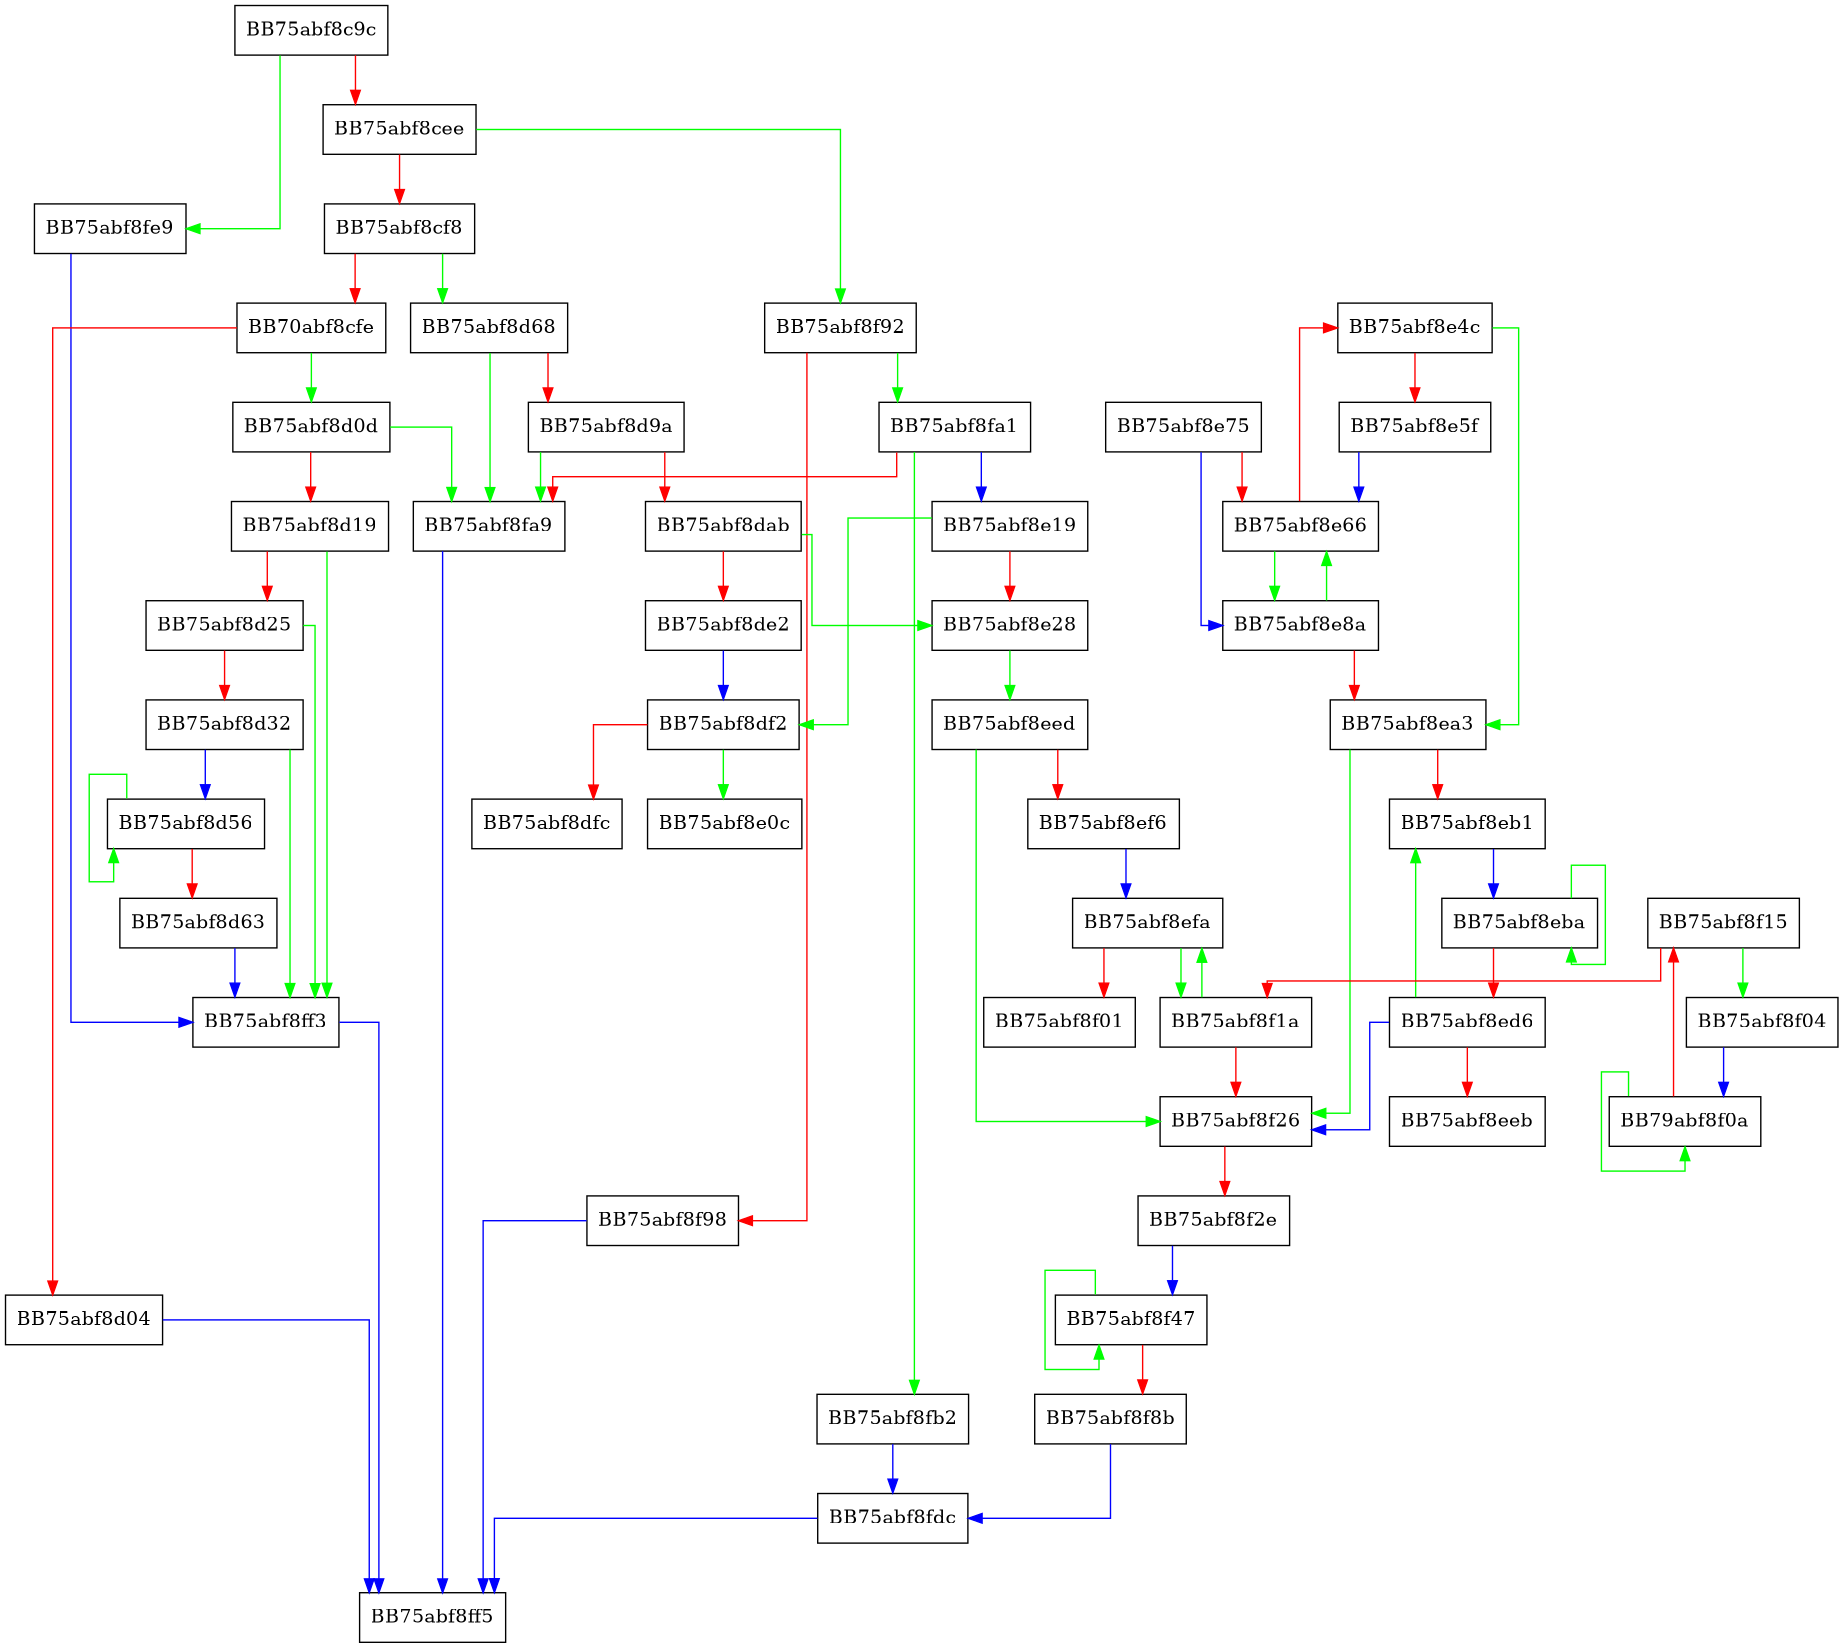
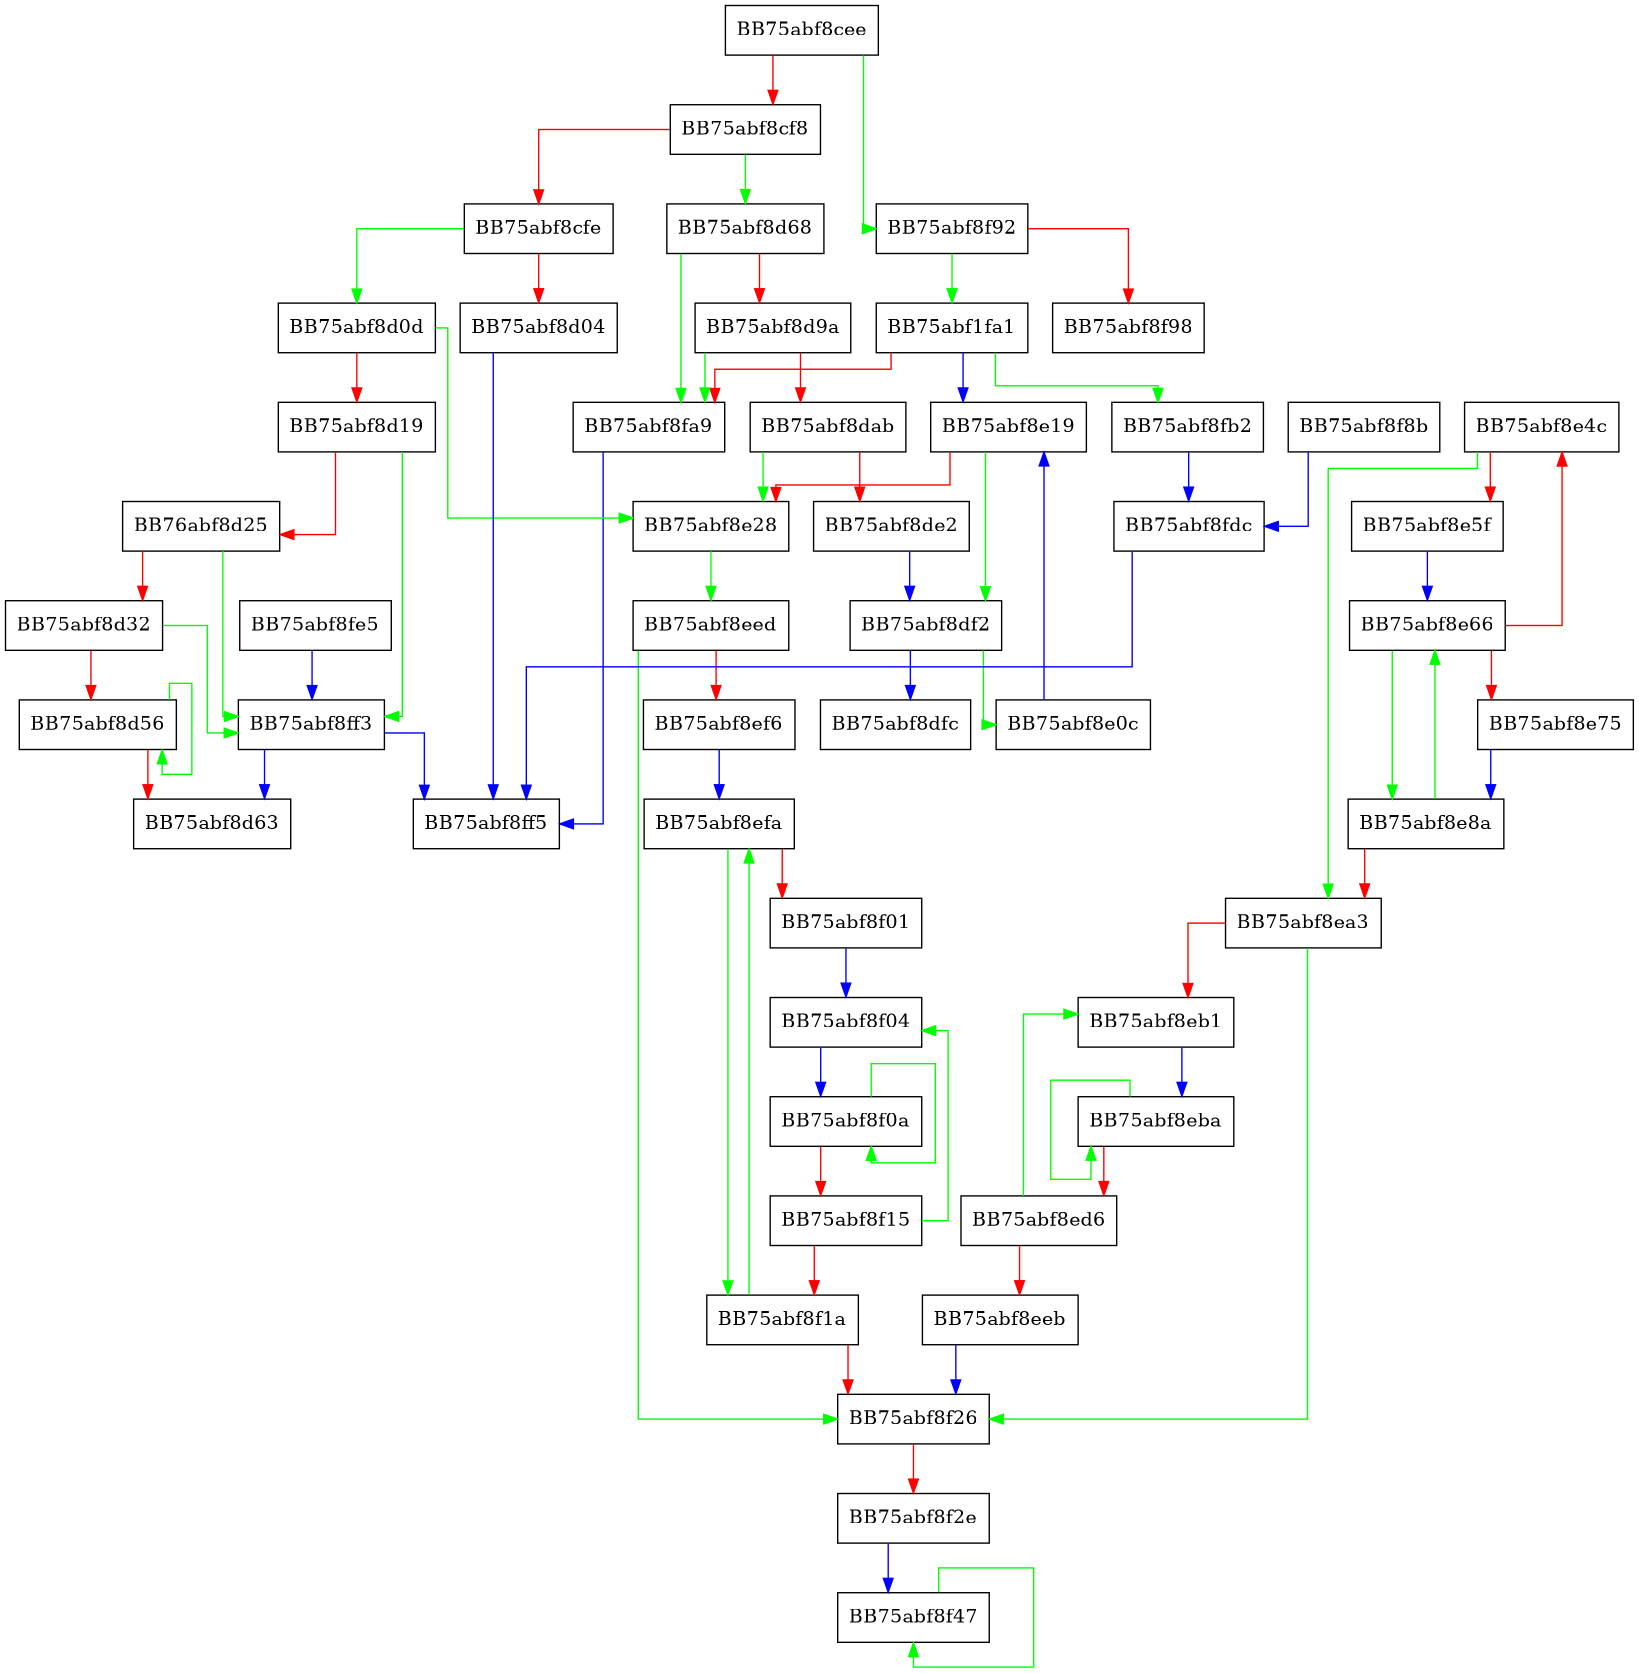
node "BB75abf8c9c": removed
node "BB75abf8fe9": label "BB75abf8fe9" -> "BB75abf8fe5"
node "BB70abf8cfe": label "BB70abf8cfe" -> "BB75abf8cfe"
edge "BB75abf8d0d" -> "BB75abf8fa9": now "BB75abf8d0d" -> "BB75abf8e28"
node "BB75abf8fa1": label "BB75abf8fa1" -> "BB75abf1fa1"
edge "BB75abf8e75" -> "BB75abf8e66": reversed
edge "BB75abf8e0c" -> "BB75abf8e19": added
node "BB75abf8d25": label "BB75abf8d25" -> "BB76abf8d25"
edge "BB75abf8df2" -> "BB75abf8dfc": color red -> blue
edge "BB75abf8d32" -> "BB75abf8d56": color blue -> red
edge "BB75abf8d63" -> "BB75abf8ff3": reversed
edge "BB75abf8f01" -> "BB75abf8f04": added
edge "BB75abf8ed6" -> "BB75abf8f26": now "BB75abf8eeb" -> "BB75abf8f26"
node "BB79abf8f0a": label "BB79abf8f0a" -> "BB75abf8f0a"
edge "BB75abf8f98" -> "BB75abf8ff5": removed
edge "BB75abf8f47" -> "BB75abf8f8b": removed
